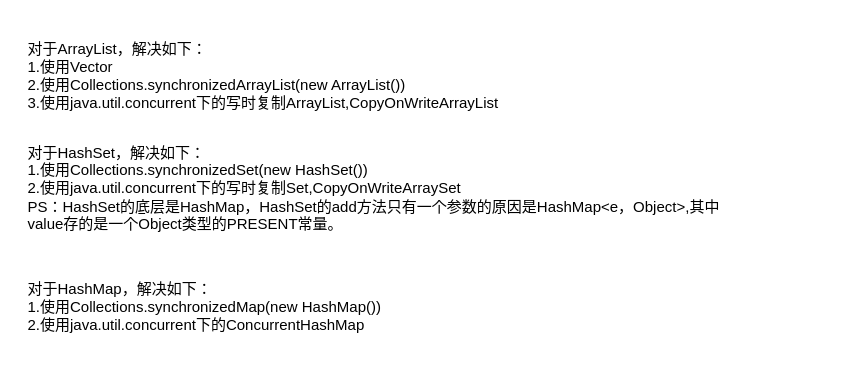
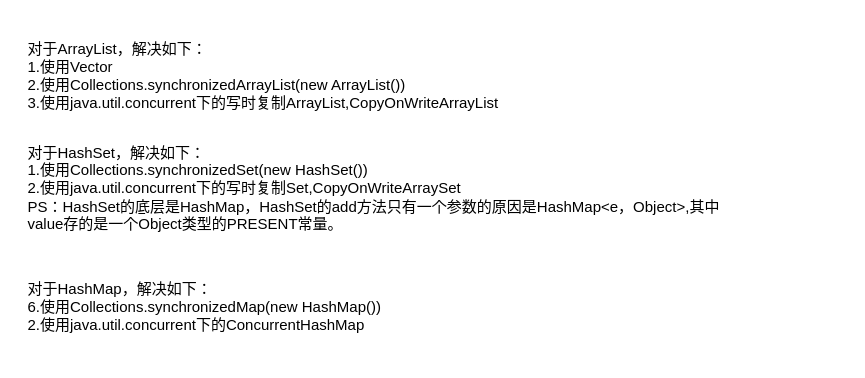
node "对于HashMap，解决如下： 1.使用Collections.synchronizedMap(new HashMap()) 2.使用java.util.concurrent下的ConcurrentHashMap": label "对于HashMap，解决如下： 1.使用Collections.synchronizedMap(new HashMap()) 2.使用java.util.concurrent下的ConcurrentHashMap" -> "对于HashMap，解决如下： 6.使用Collections.synchronizedMap(new HashMap()) 2.使用java.util.concurrent下的ConcurrentHashMap"
